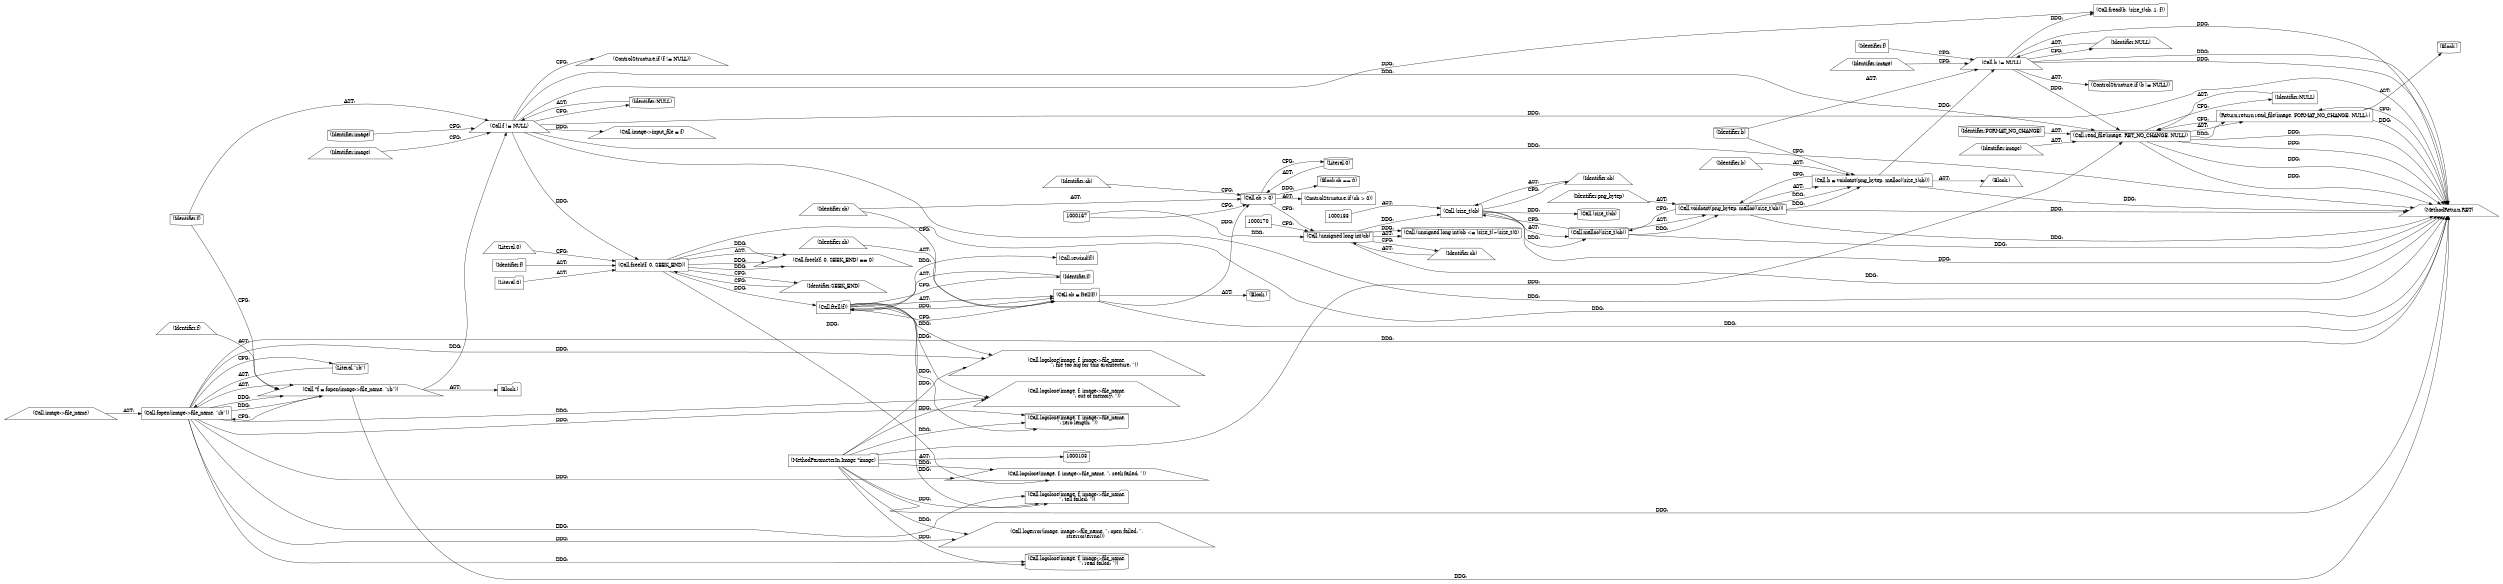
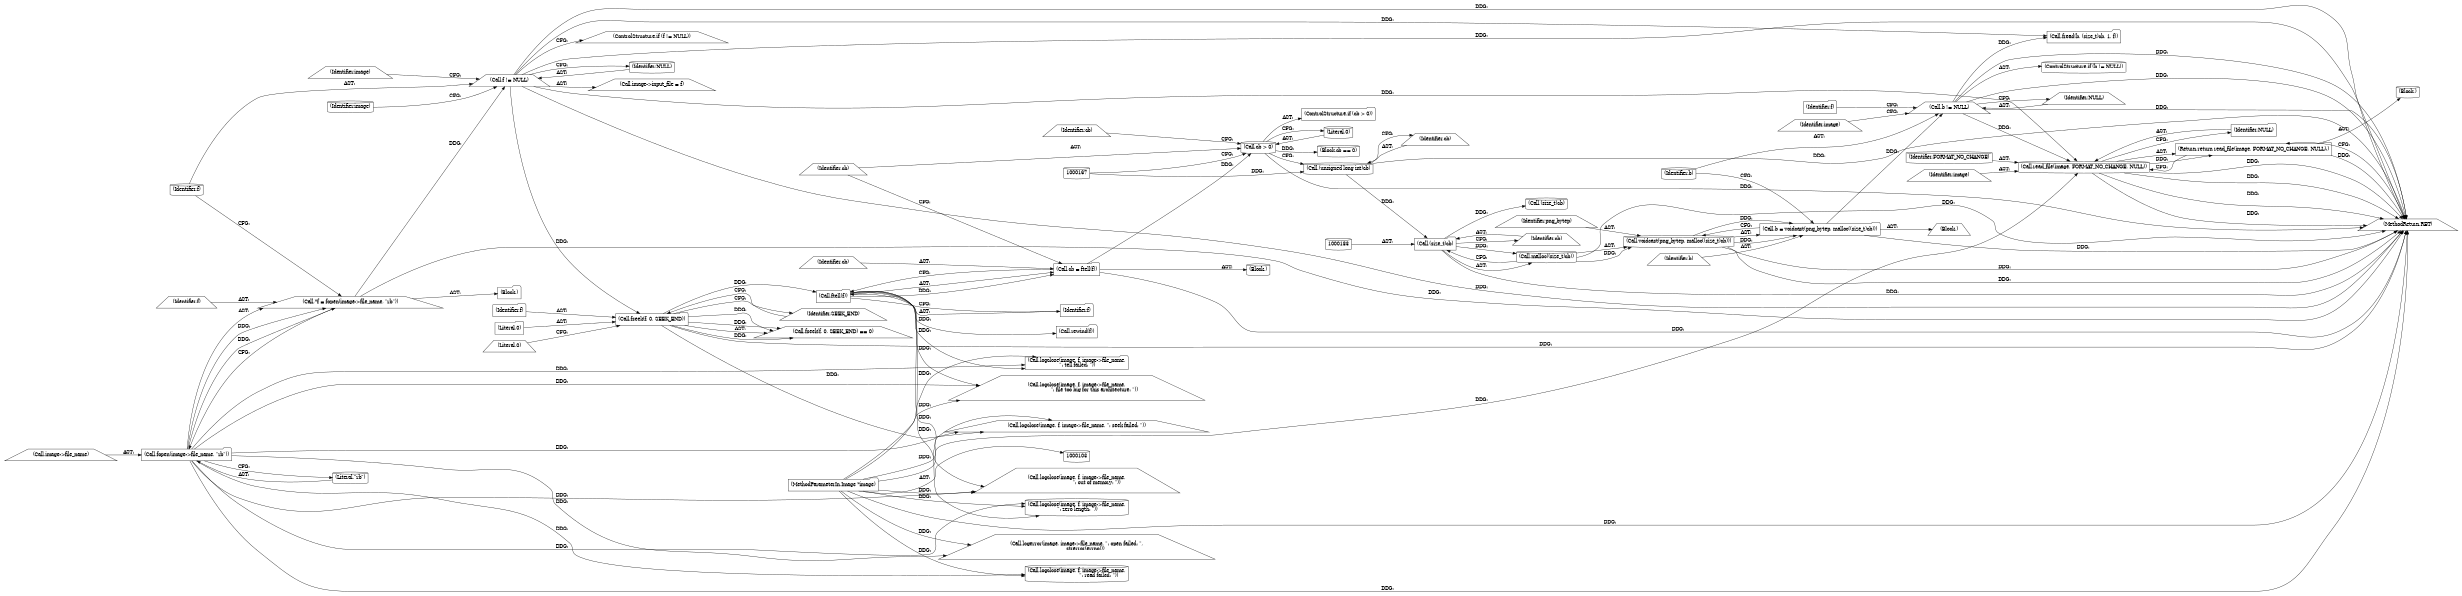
edge "(Call,f != NULL)" -> "(Call,image->input_file = f)": label "DDG: " -> "AST: "
node "(Call,read_file(image, RET_NO_CHANGE, NULL))": label "(Call,read_file(image, RET_NO_CHANGE, NULL))" -> "(Call,read_file(image, FORMAT_NO_CHANGE, NULL))"
edge "(Call,cb > 0)" -> "(MethodReturn,RET)": added, label "DDG:"
node "1000183": shape folder -> cylinder
edge "(Call,voidcast(png_bytep, malloc((size_t)cb)))" -> "(Call,malloc((size_t)cb))": removed, label "CFG:"
node "1000170": removed
node "(Call,(unsigned long int)cb <= (size_t)~(size_t)0)": removed
